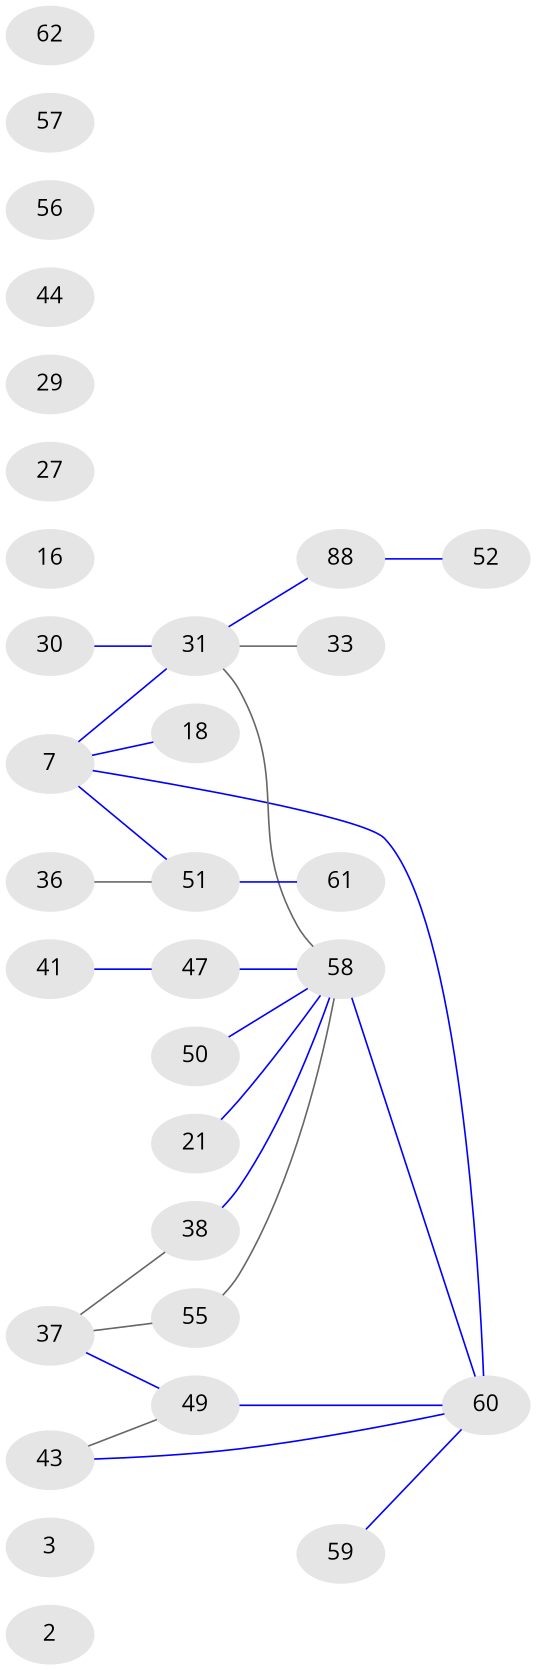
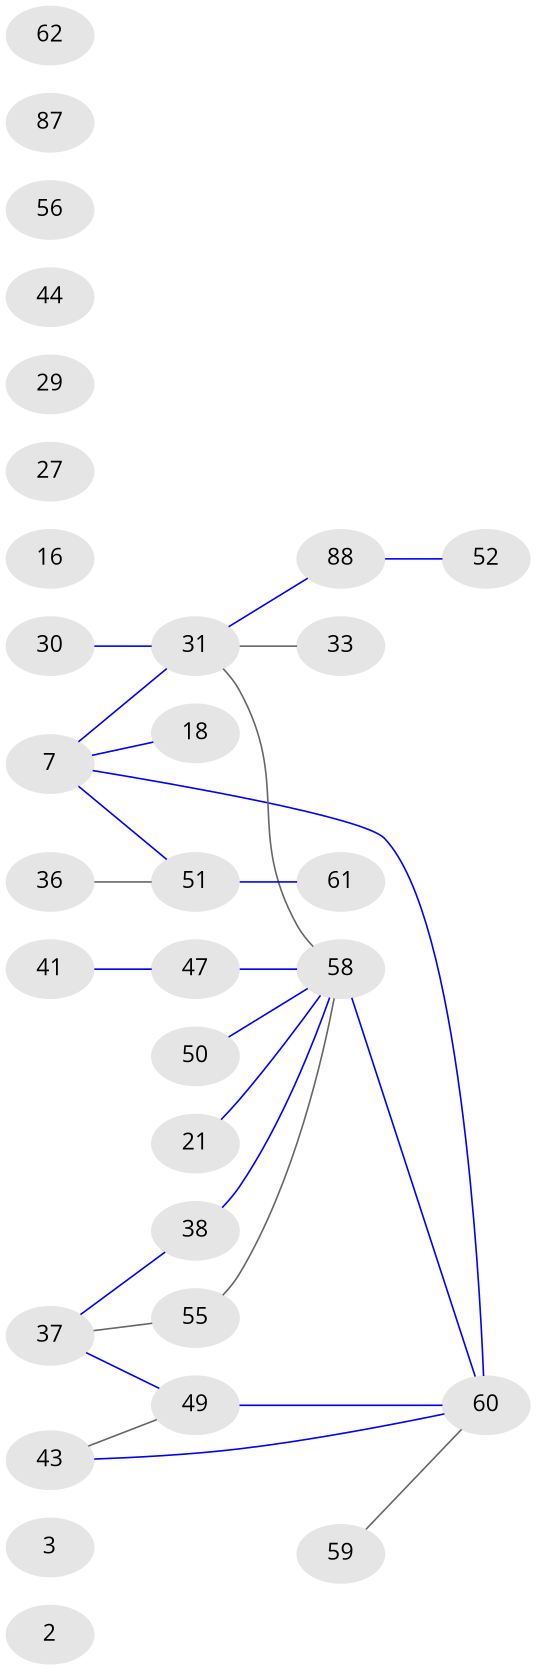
node "57": label "57" -> "87"
edge "38" -- "37": color gray40 -> blue
edge "60" -- "59": color blue -> gray40
